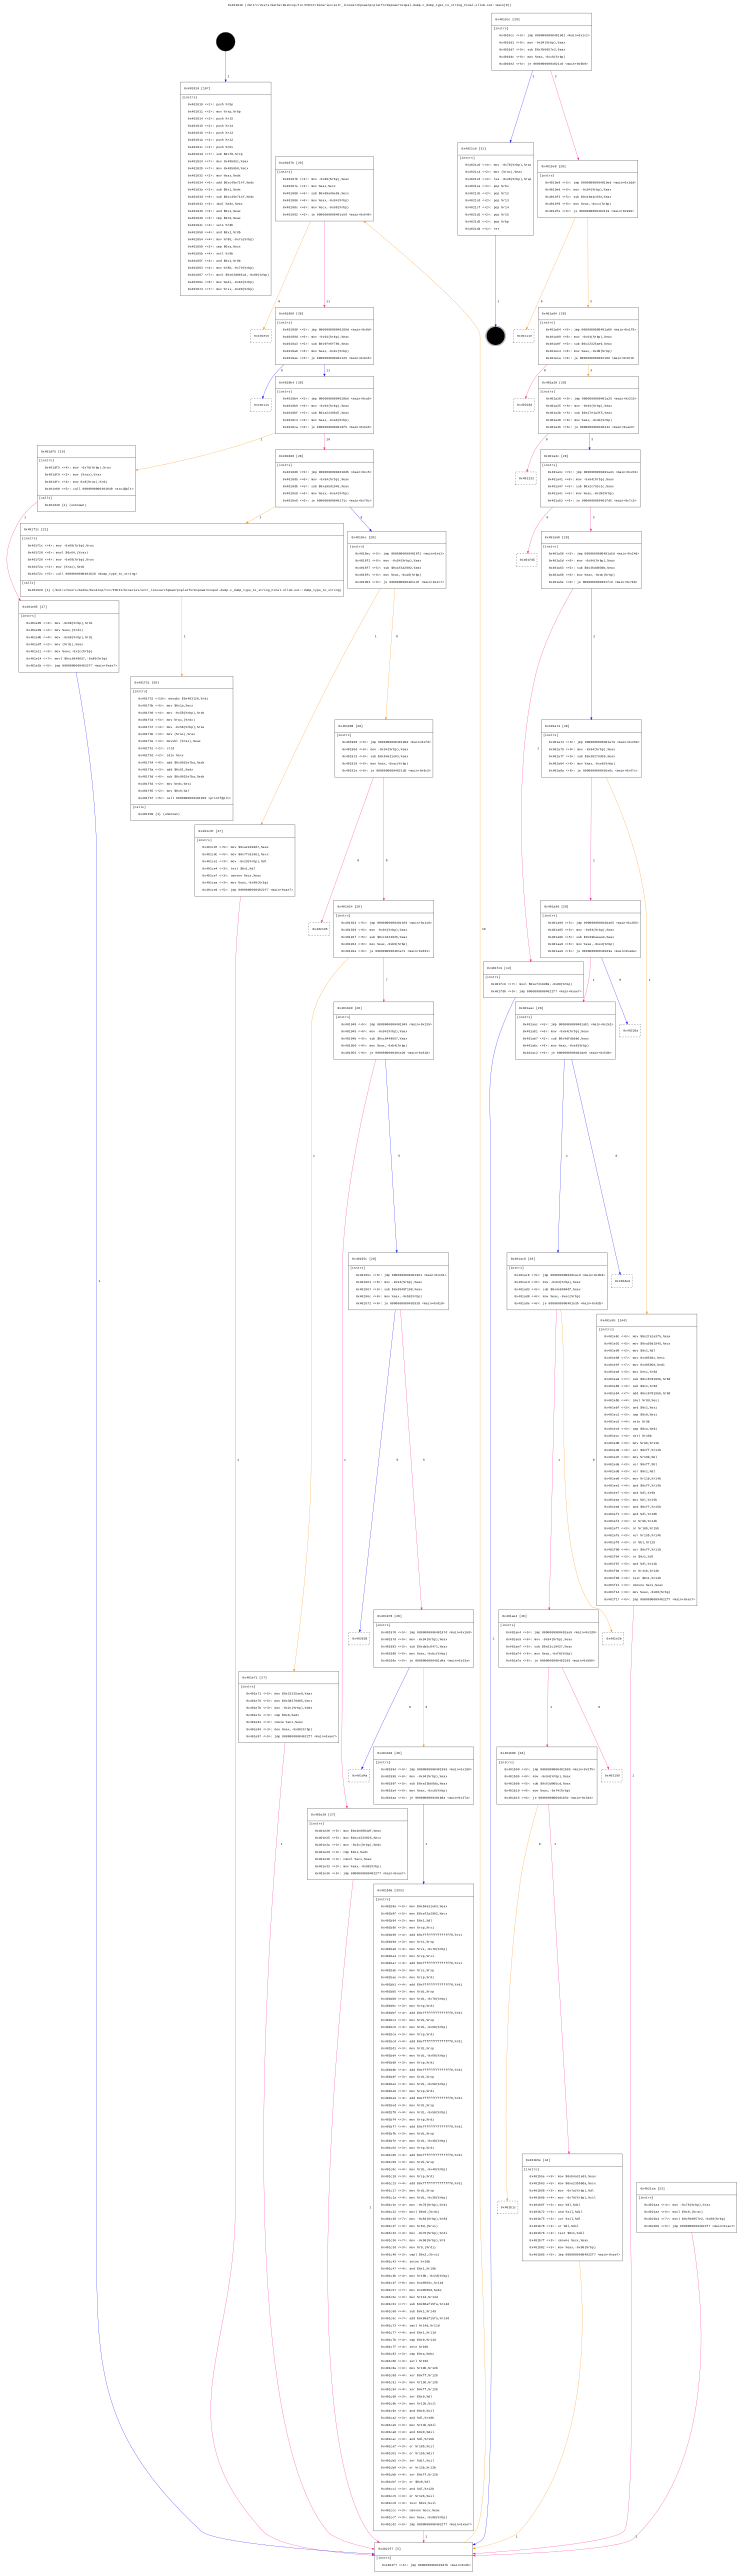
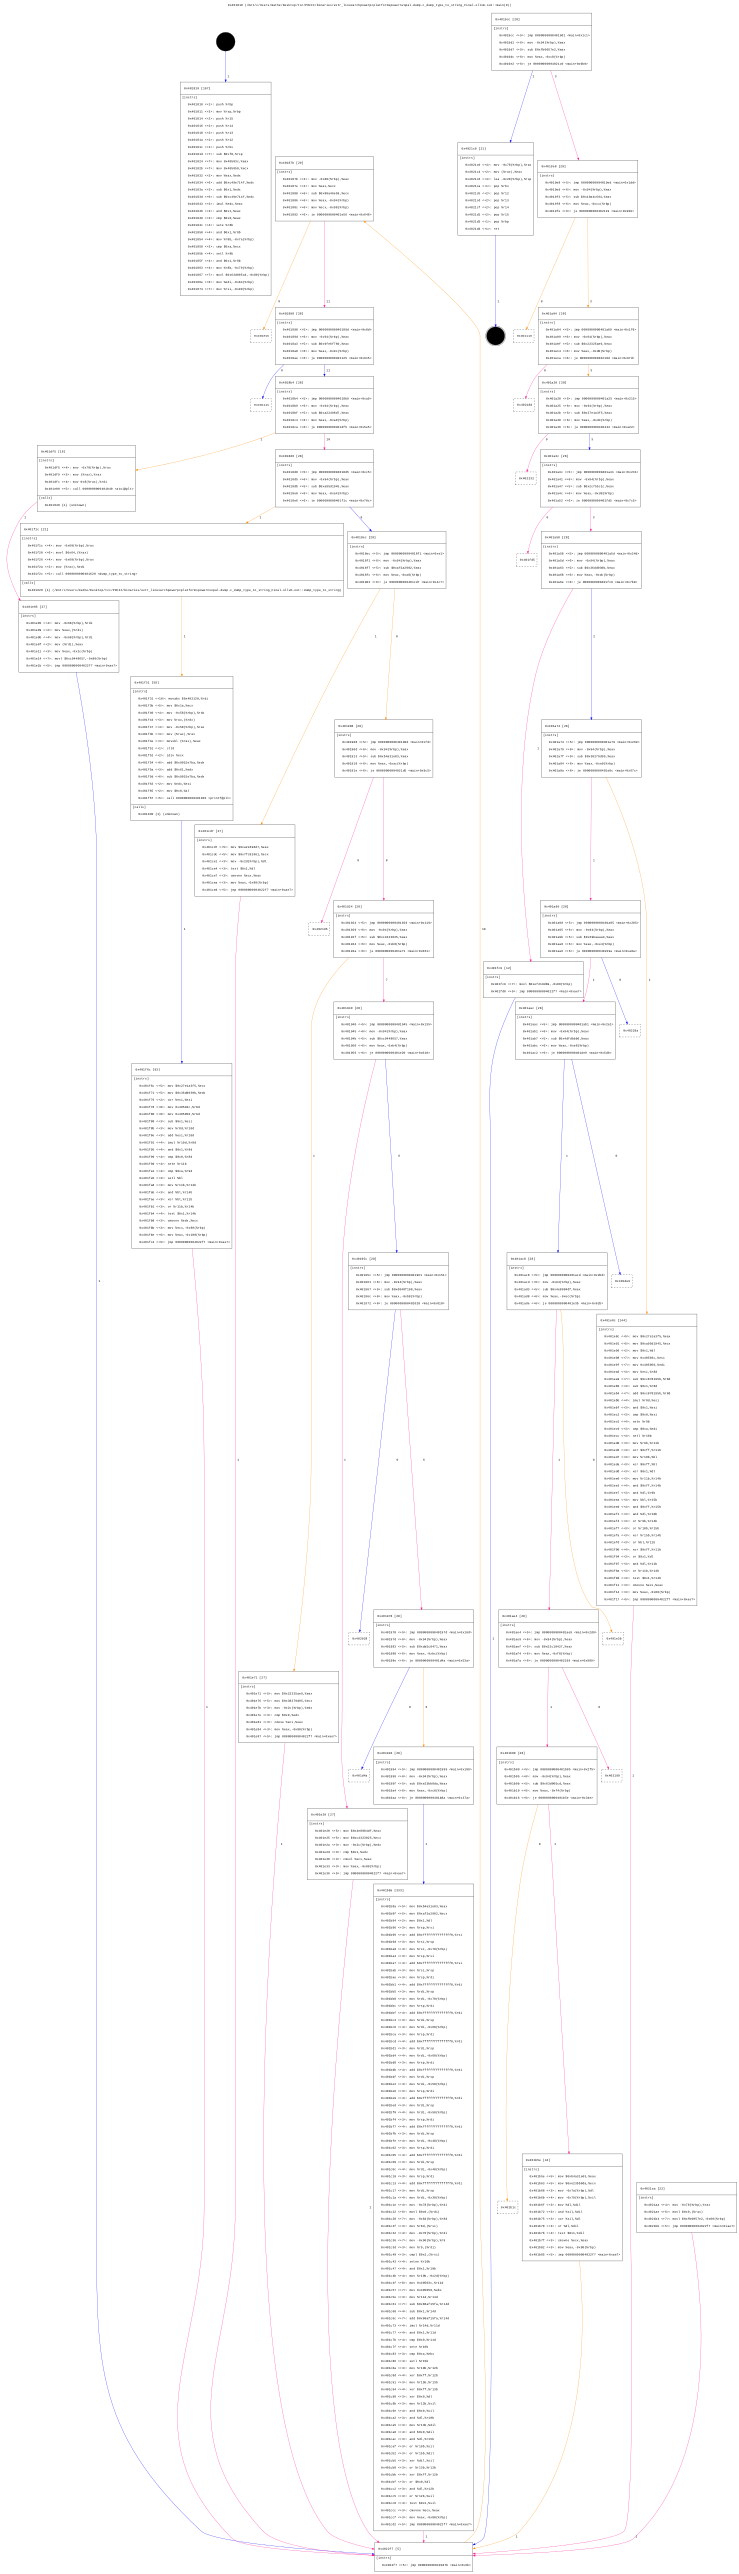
node "0x401f6c [93]": added
